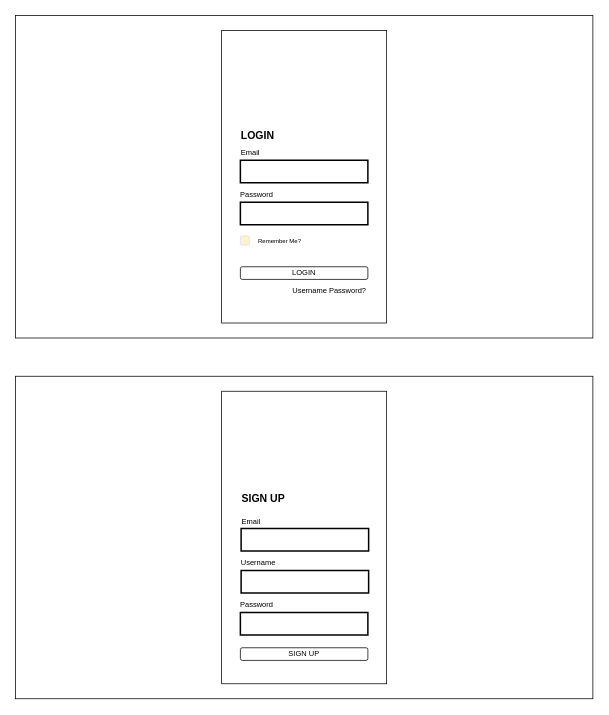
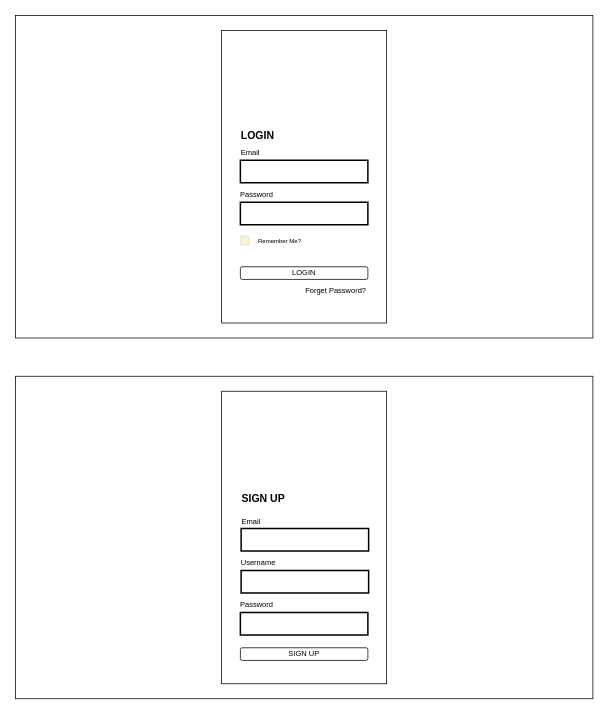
node "Username Password?": label "Username Password?" -> "Forget Password?"
